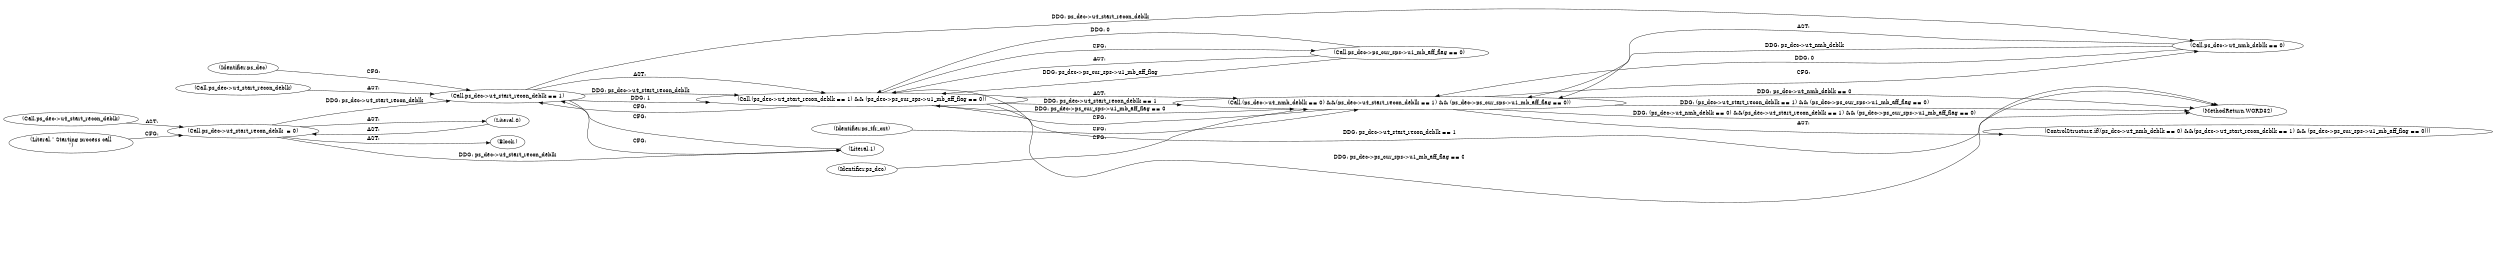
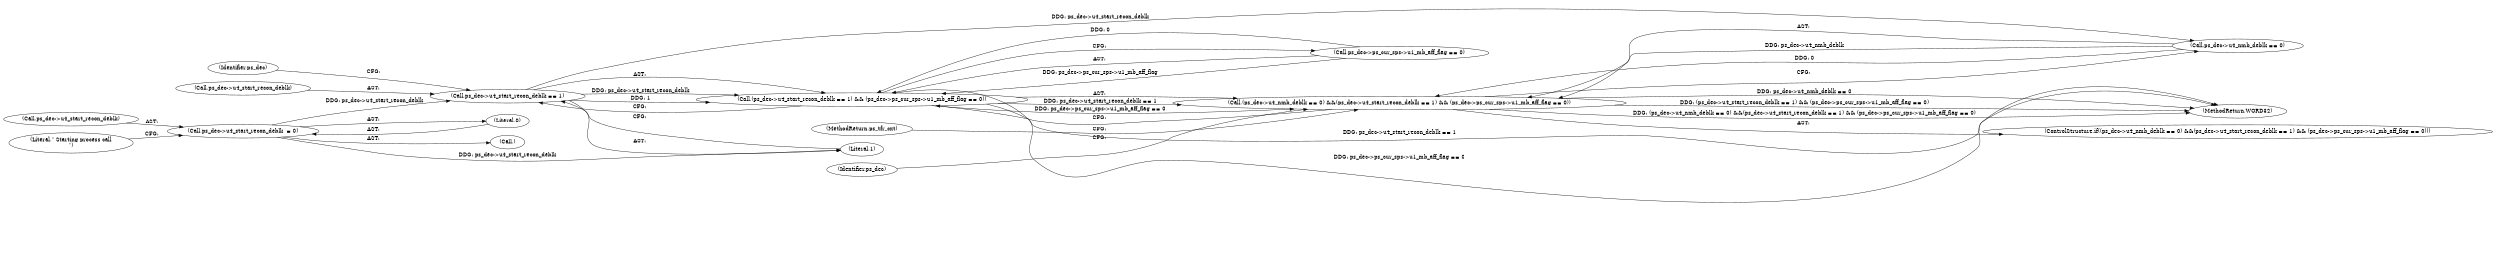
node "(Identifier,ps_tfr_cxt)": label "(Identifier,ps_tfr_cxt)" -> "(MethodReturn,ps_tfr_cxt)"
edge "(Call,ps_dec->u4_start_recon_deblk == 1)" -> "(Literal,1)": label "CFG: " -> "AST: "
node "(Block,)": label "(Block,)" -> "(Call,)"
